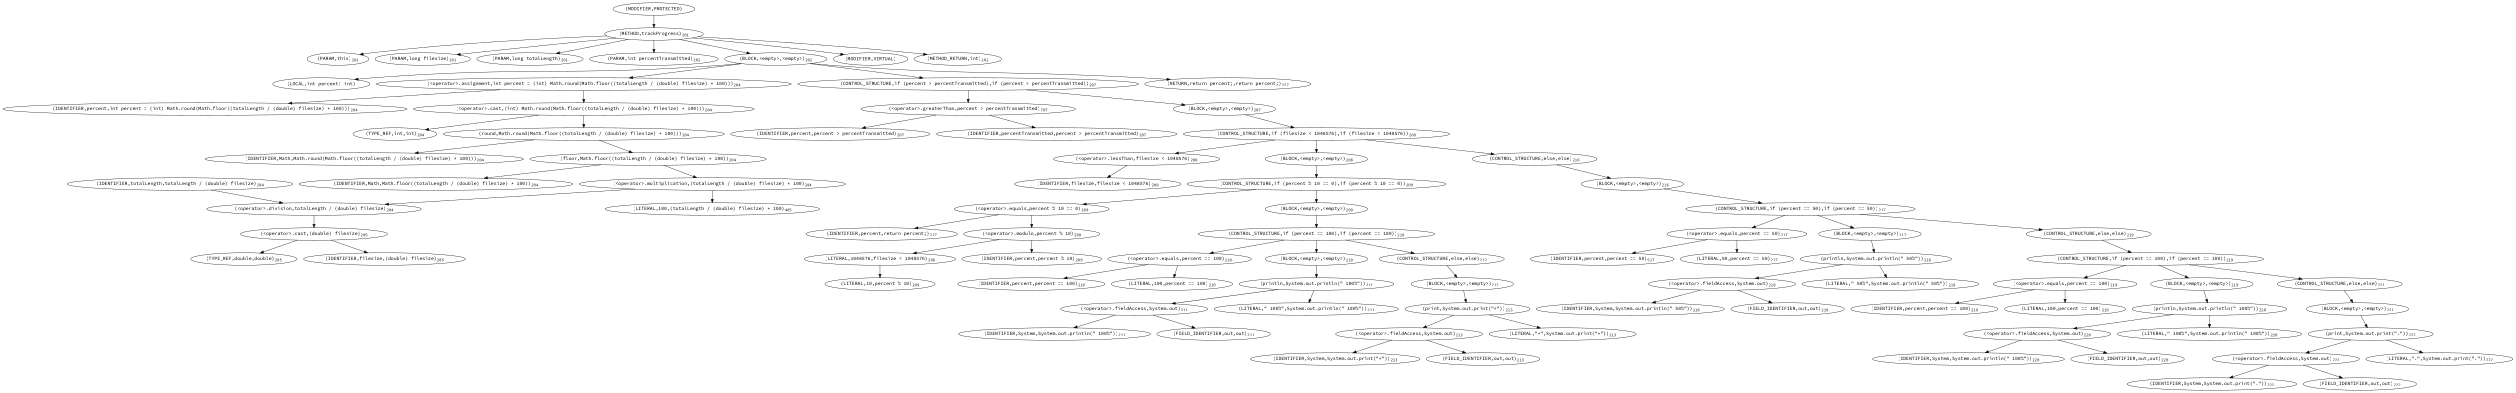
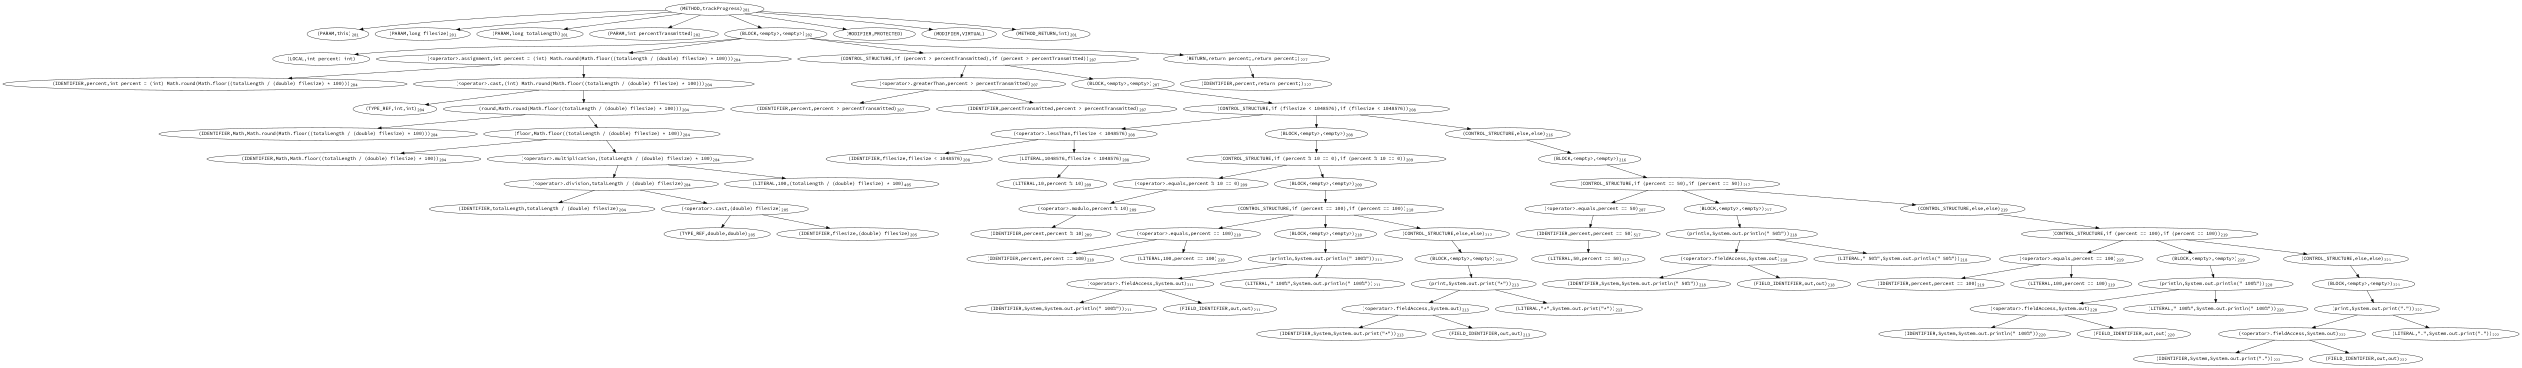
edge "(MODIFIER,PROTECTED)" -> "(METHOD,trackProgress)": reversed
node "(<operator>.greaterThan,percent > percentTransmitted)": text "707" -> "207"
edge "(IDENTIFIER,totalLength,totalLength / (double) filesize)" -> "(<operator>.division,totalLength / (double) filesize)": reversed
edge "(<operator>.equals,percent % 10 == 0)" -> "(IDENTIFIER,percent,return percent;)": now "(RETURN,return percent;,return percent;)" -> "(IDENTIFIER,percent,return percent;)"
node "(<operator>.equals,percent == 50)": text "217" -> "207"
edge "(<operator>.equals,percent == 50)" -> "(LITERAL,50,percent == 50)": now "(IDENTIFIER,percent,percent == 50)" -> "(LITERAL,50,percent == 50)"
edge "(<operator>.modulo,percent % 10)" -> "(LITERAL,1048576,filesize < 1048576)": now "(<operator>.lessThan,filesize < 1048576)" -> "(LITERAL,1048576,filesize < 1048576)"
